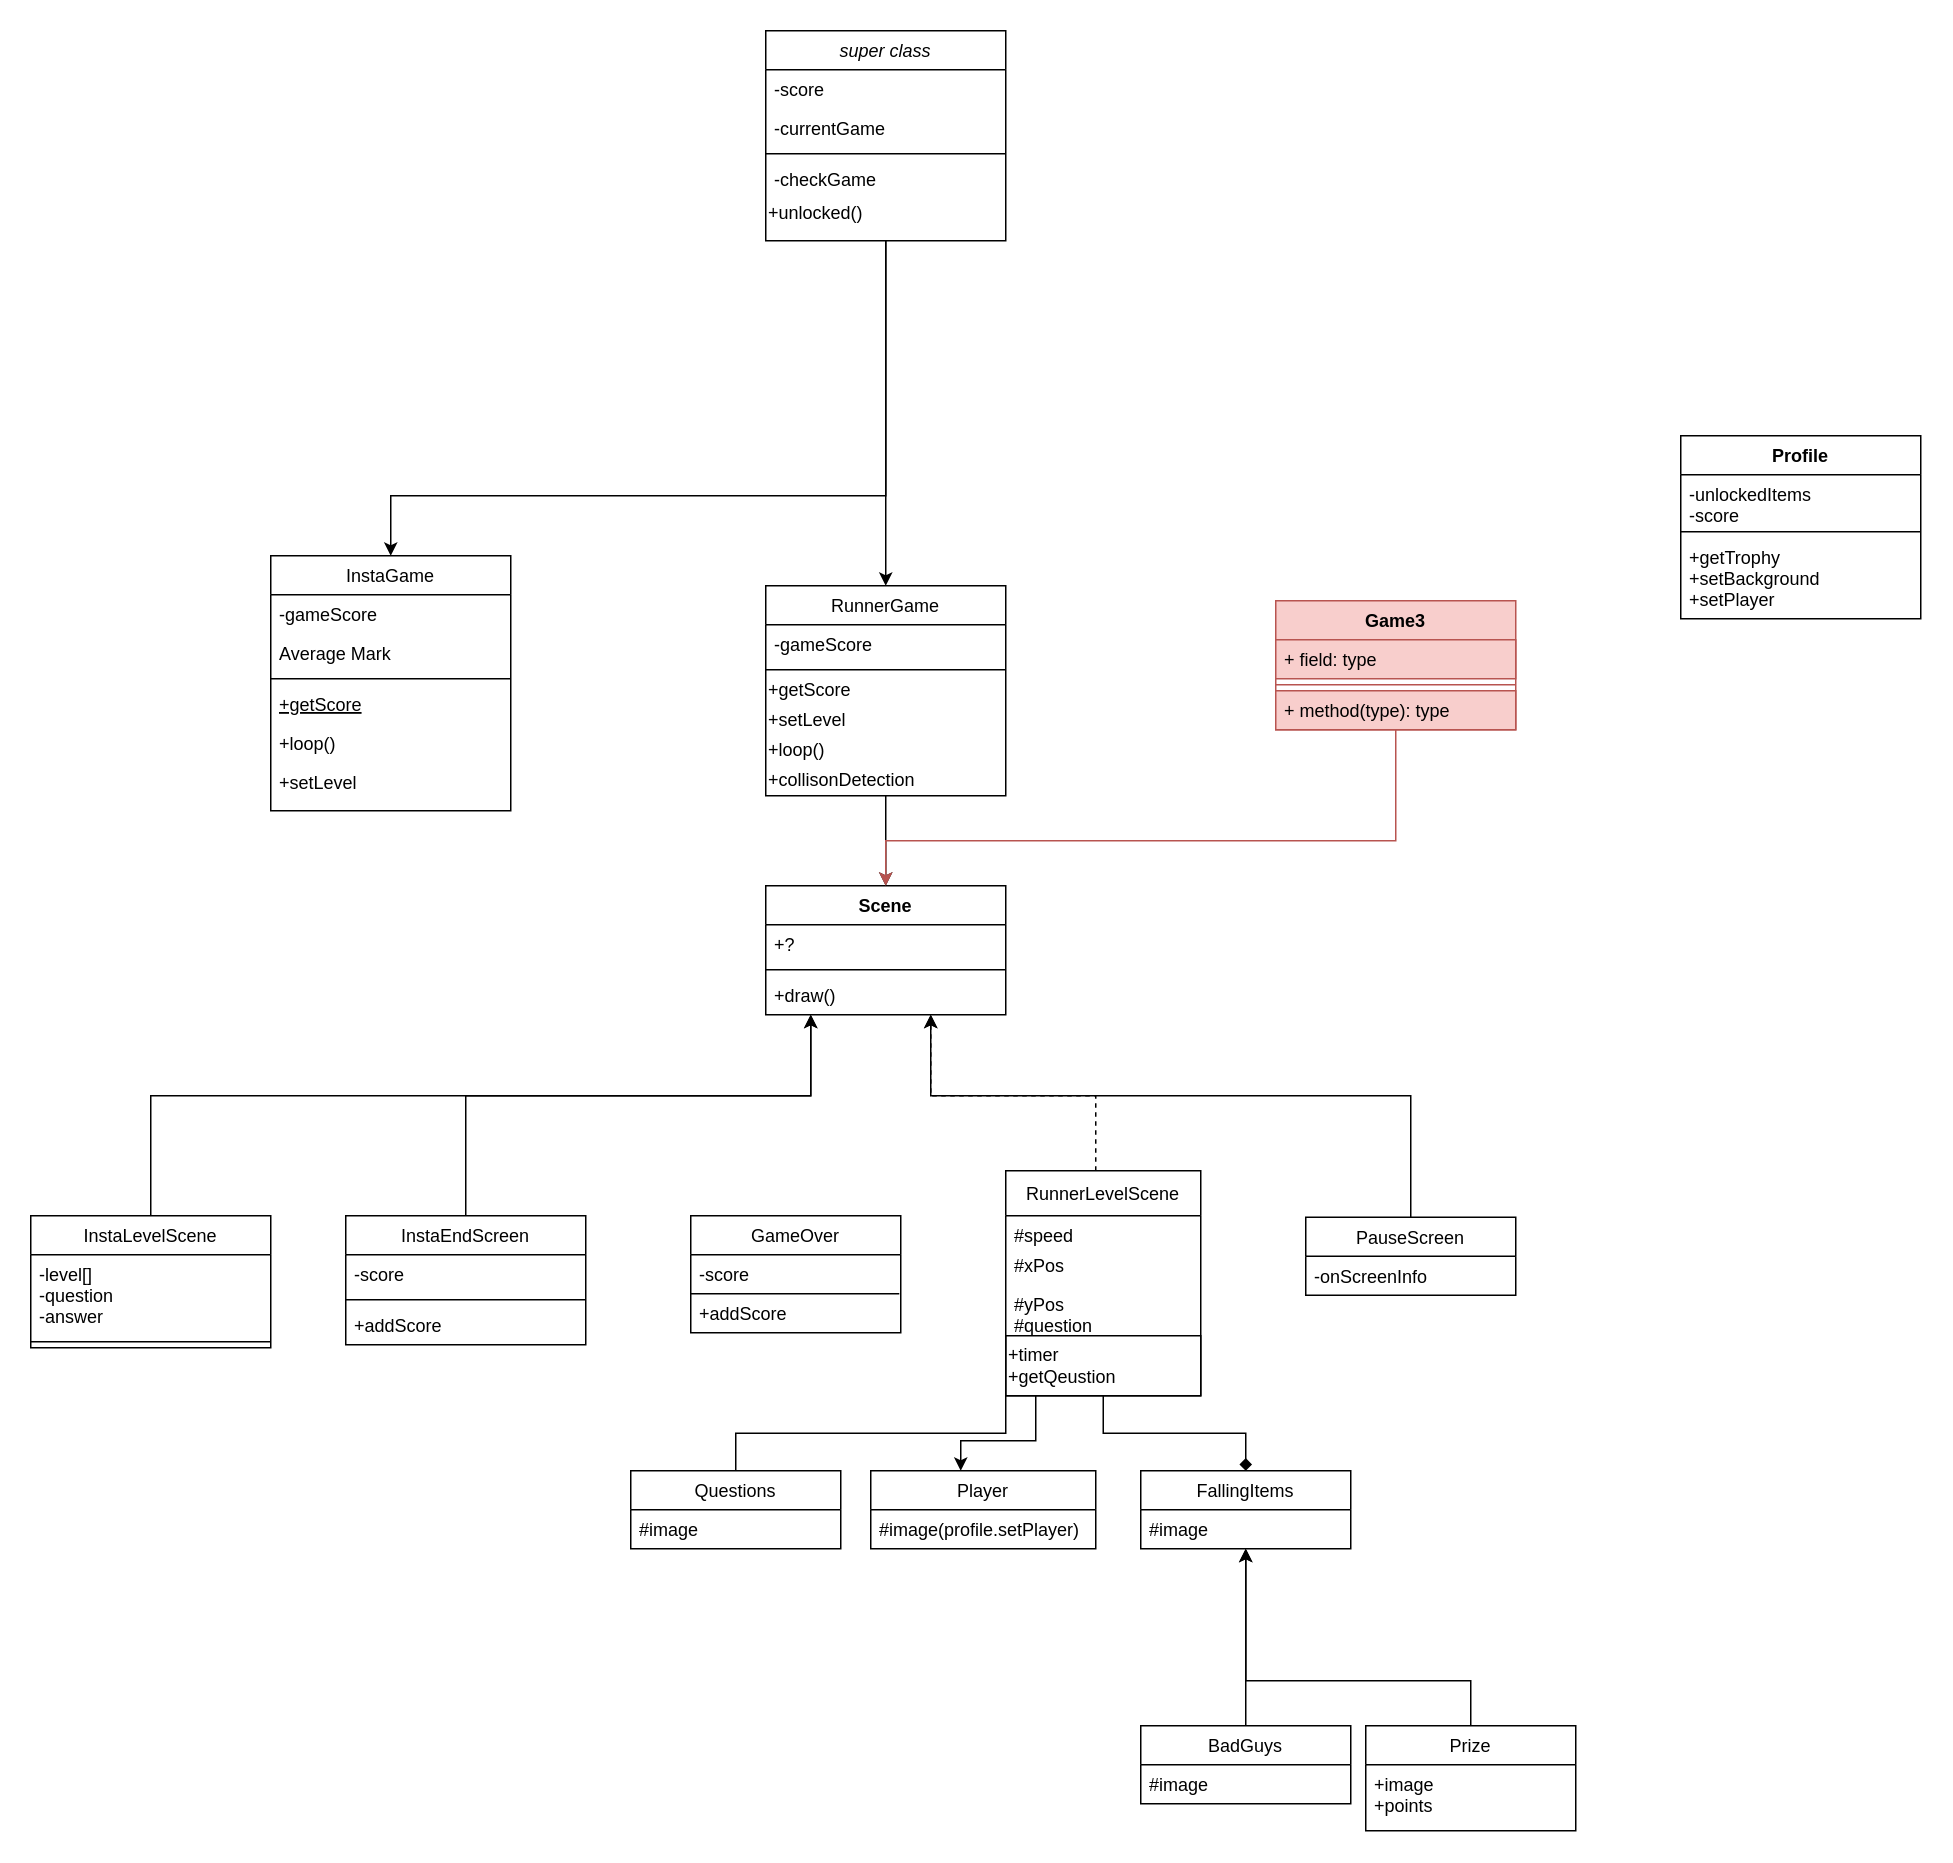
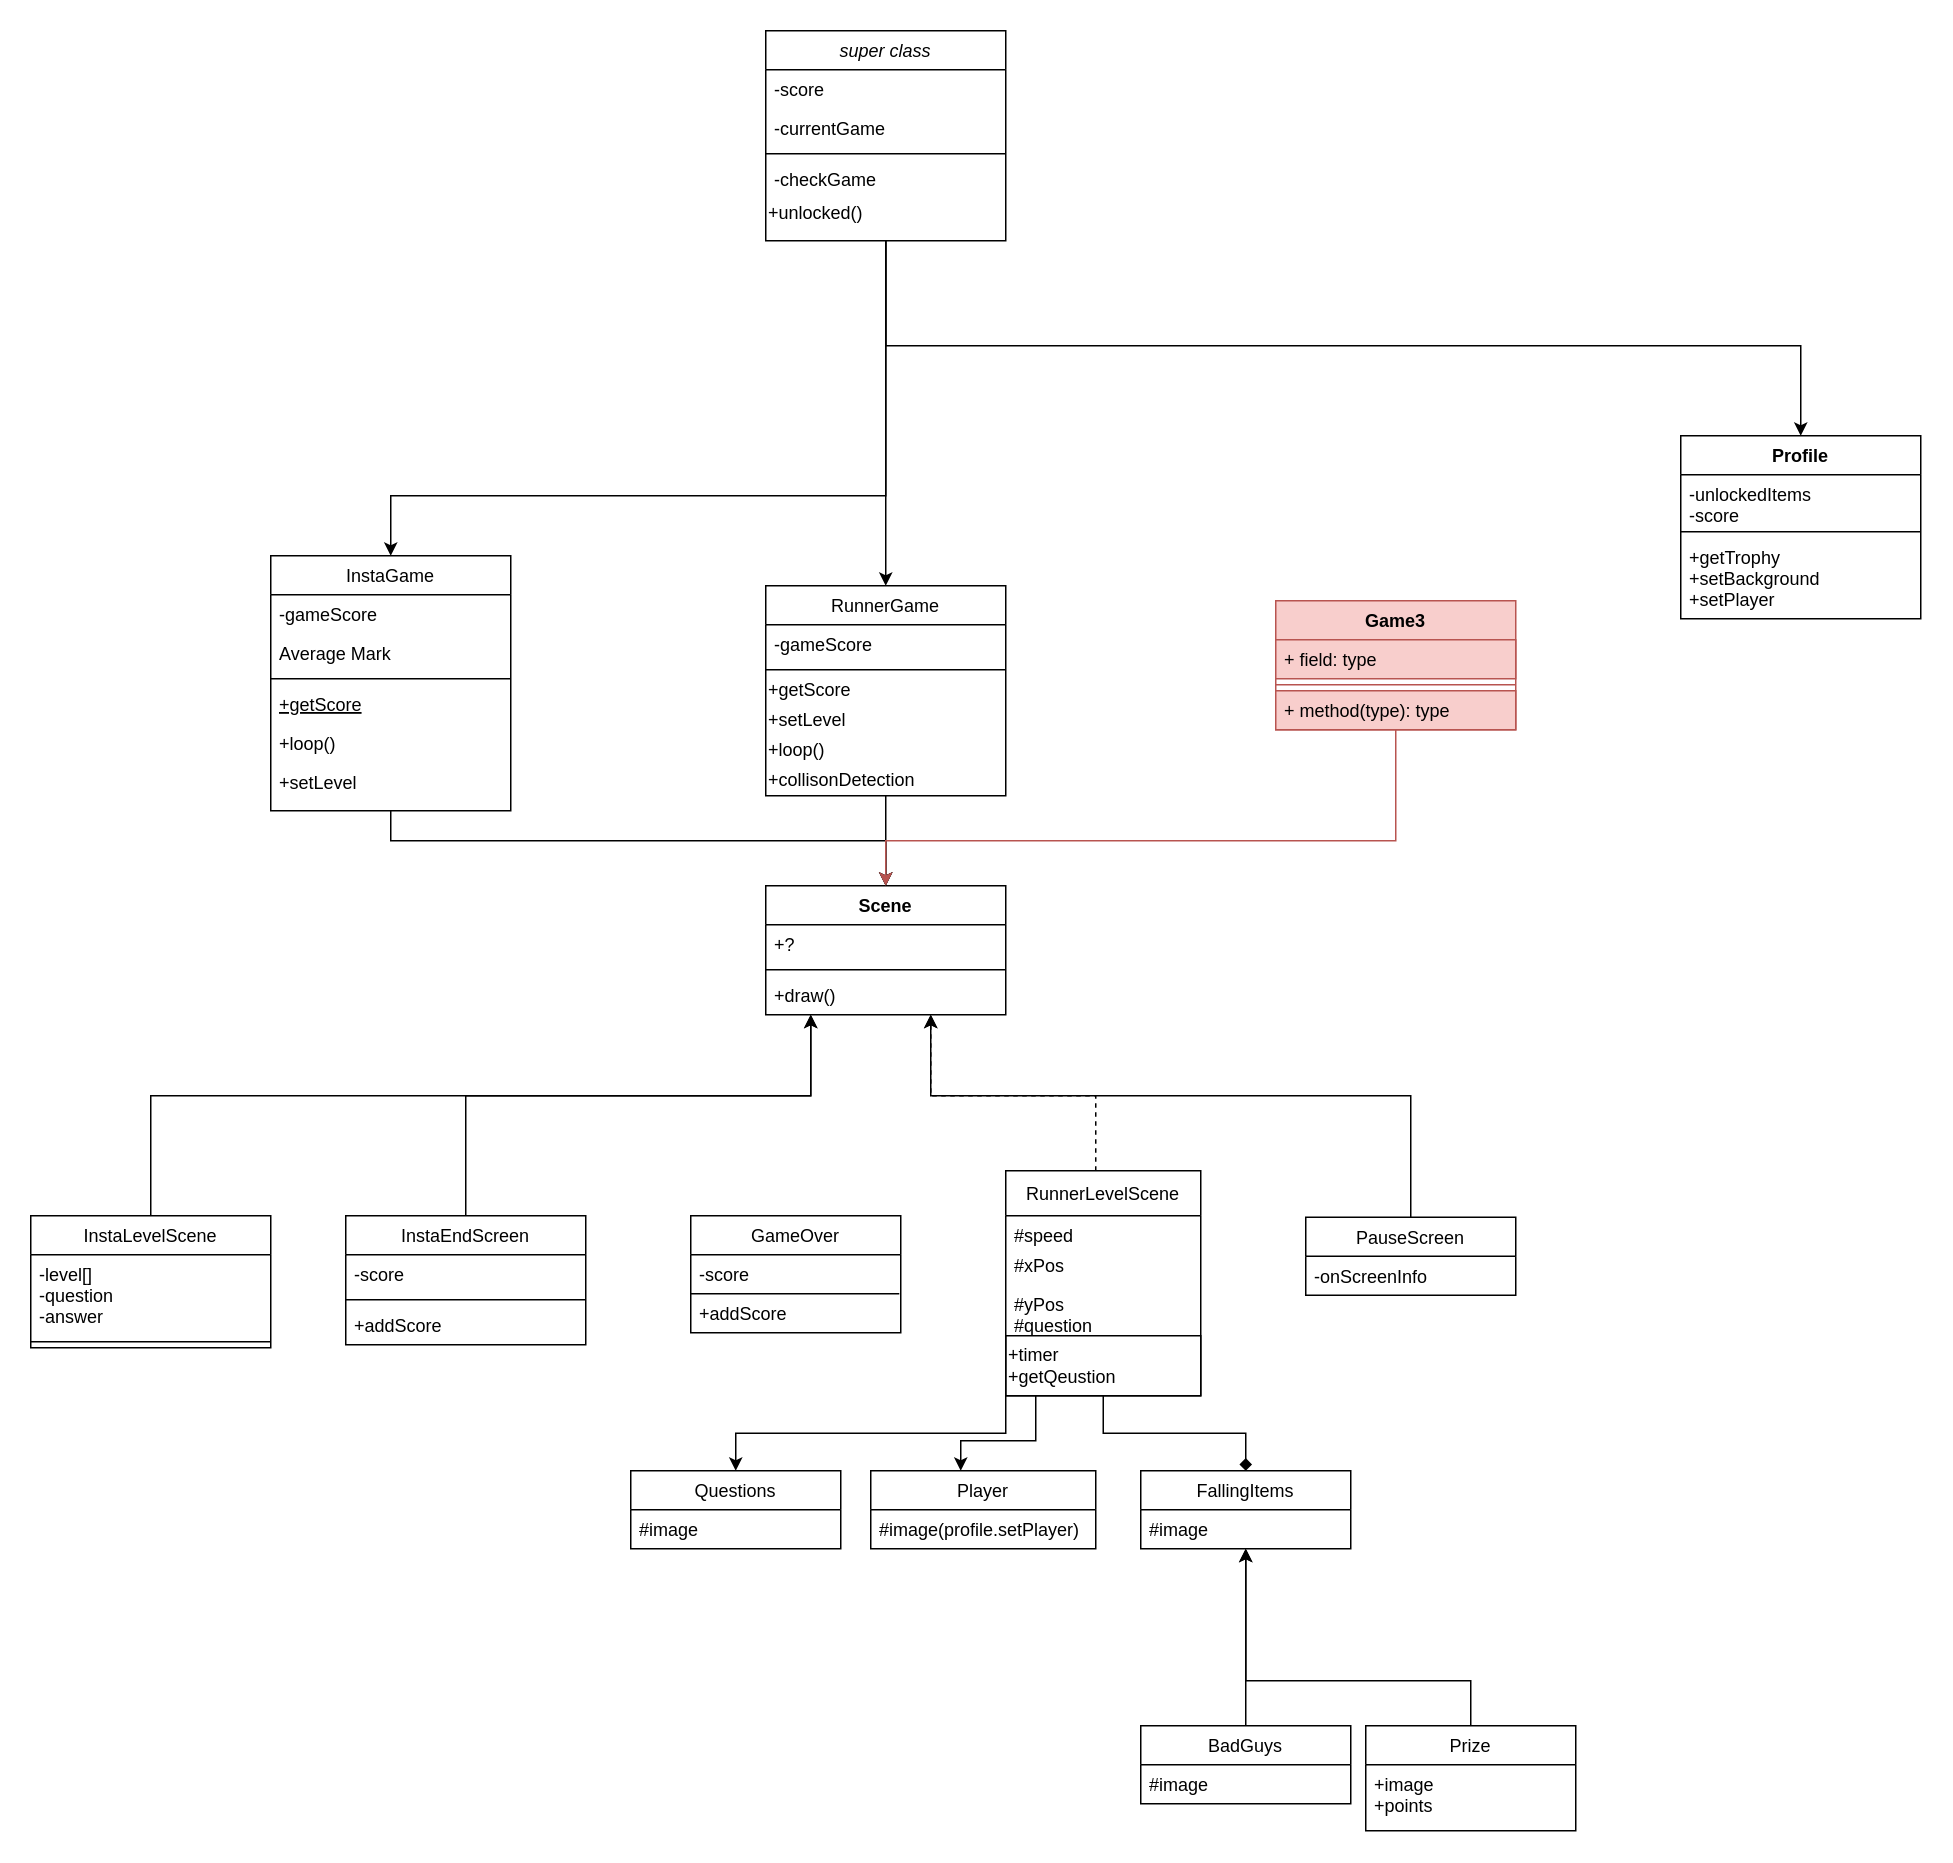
edge "super class" -> "Profile": added
edge "InstaGame" -> "Scene": added
edge "+timer +getQeustion" -- "Questions": arrowhead none -> classic
